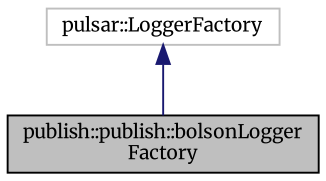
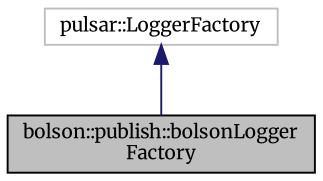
node "publish::publish::bolsonLogger Factory": label "publish::publish::bolsonLogger Factory" -> "bolson::publish::bolsonLogger Factory"
